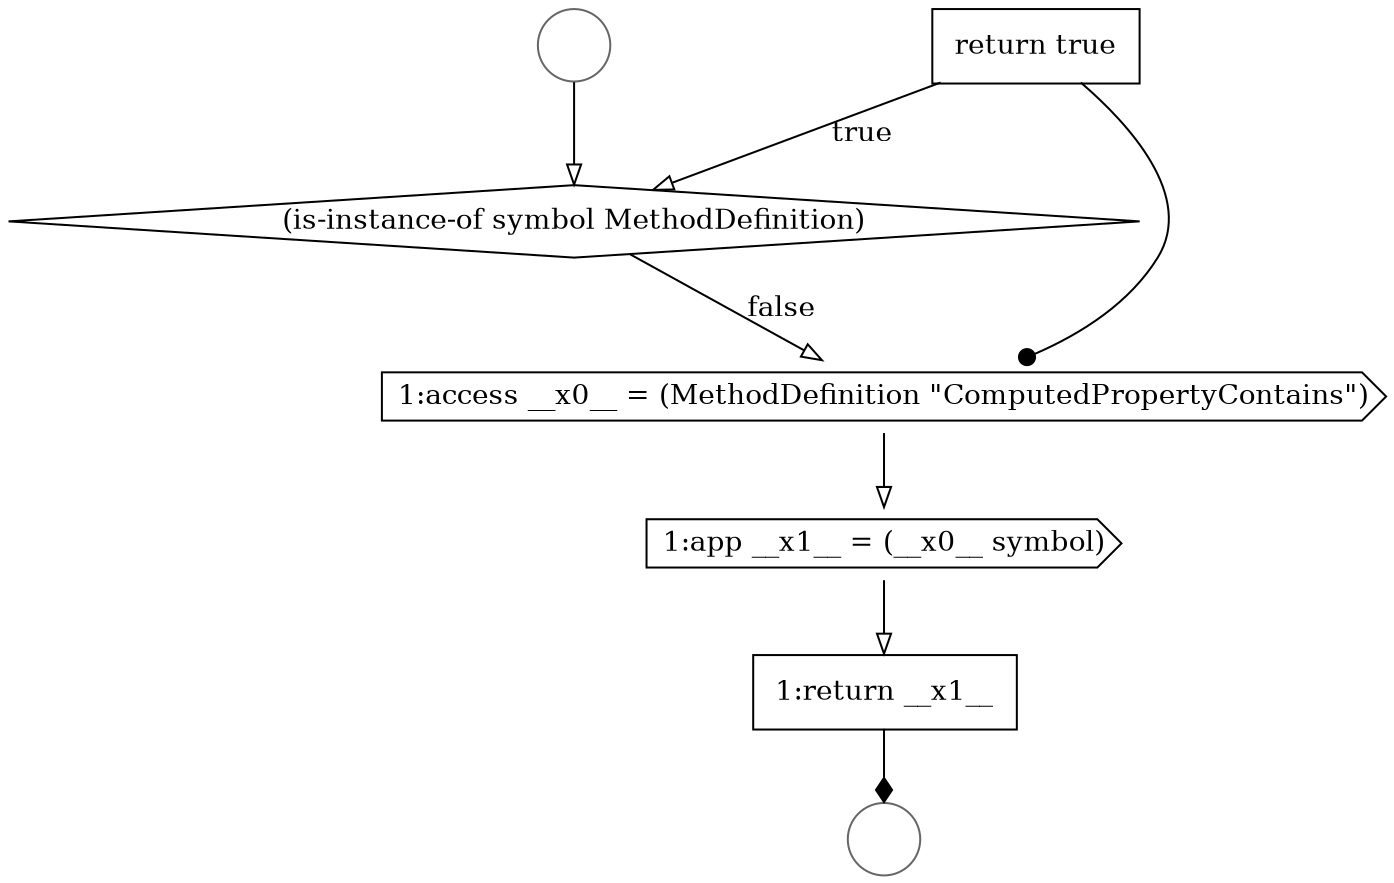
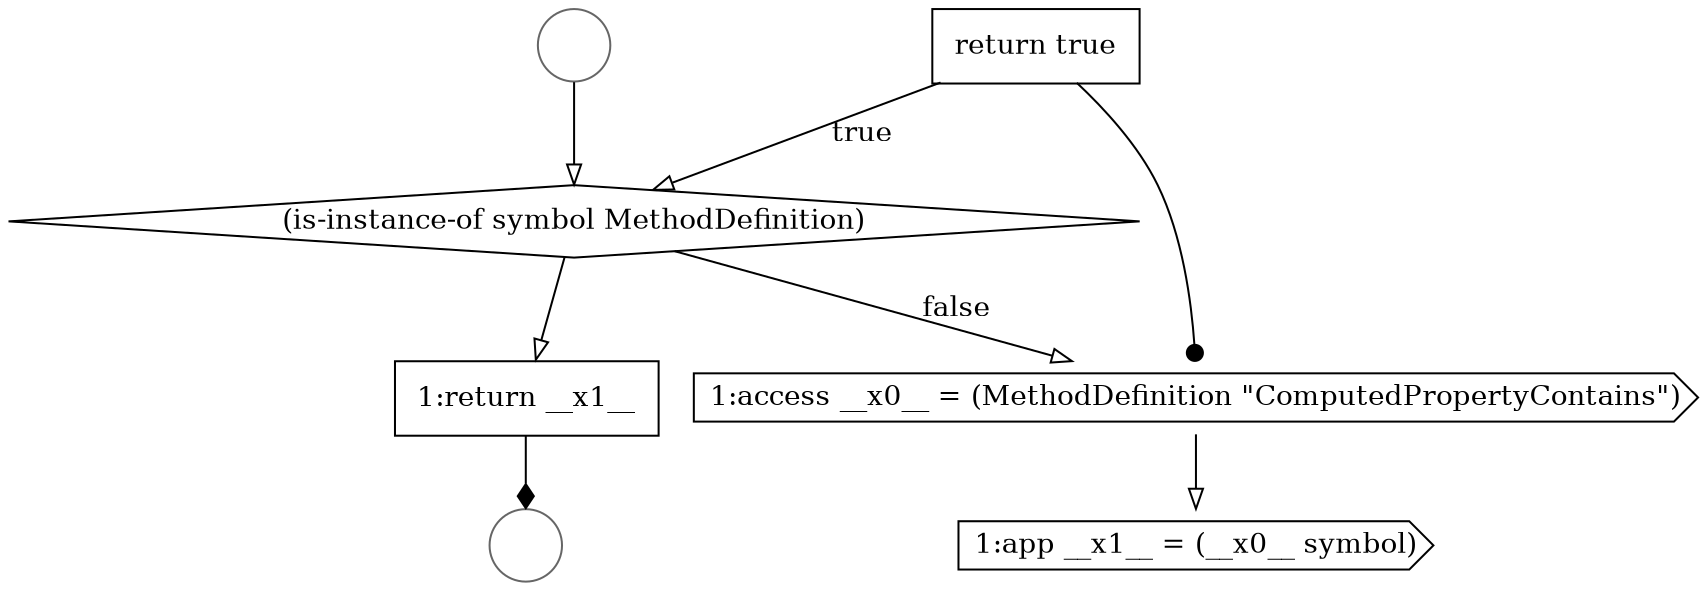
edge "1:app __x1__ = (__x0__ symbol)" -> "1:return __x1__": now "(is-instance-of symbol MethodDefinition)" -> "1:return __x1__"
